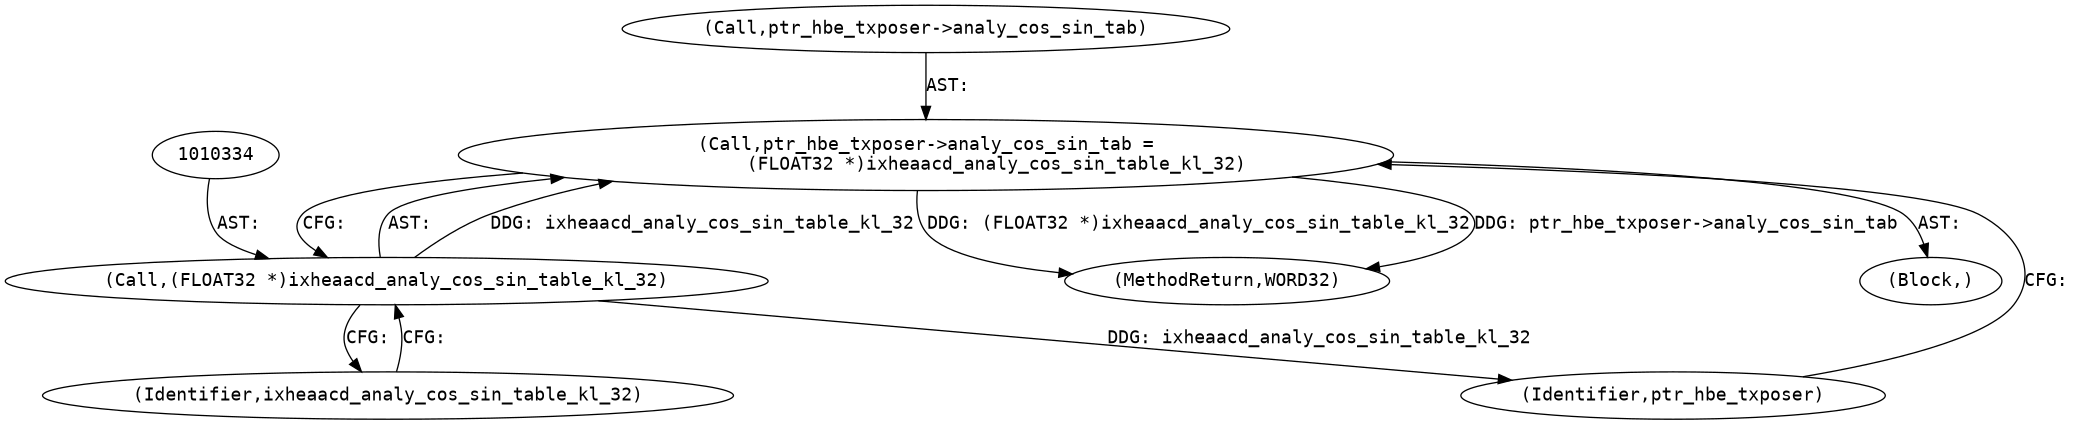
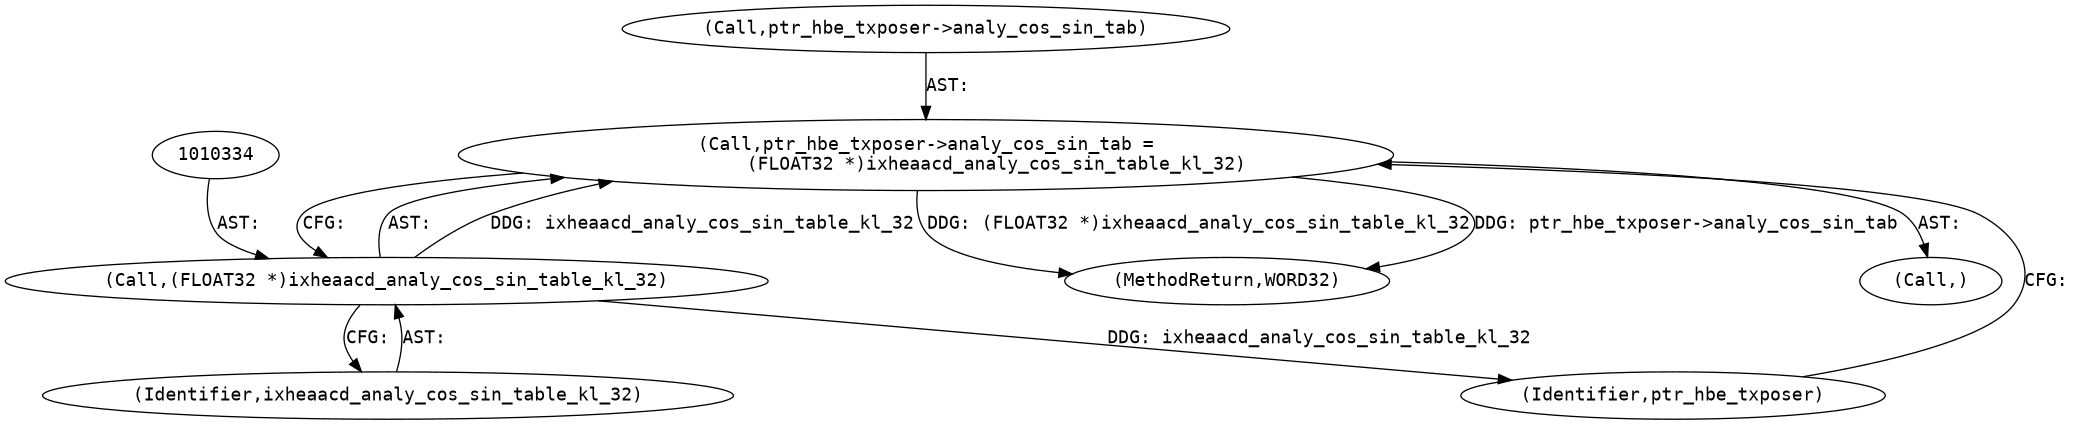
node "(Block,)": label "(Block,)" -> "(Call,)"
edge "(Identifier,ixheaacd_analy_cos_sin_table_kl_32)" -> "(Call,(FLOAT32 *)ixheaacd_analy_cos_sin_table_kl_32)": label "CFG: " -> "AST: "
